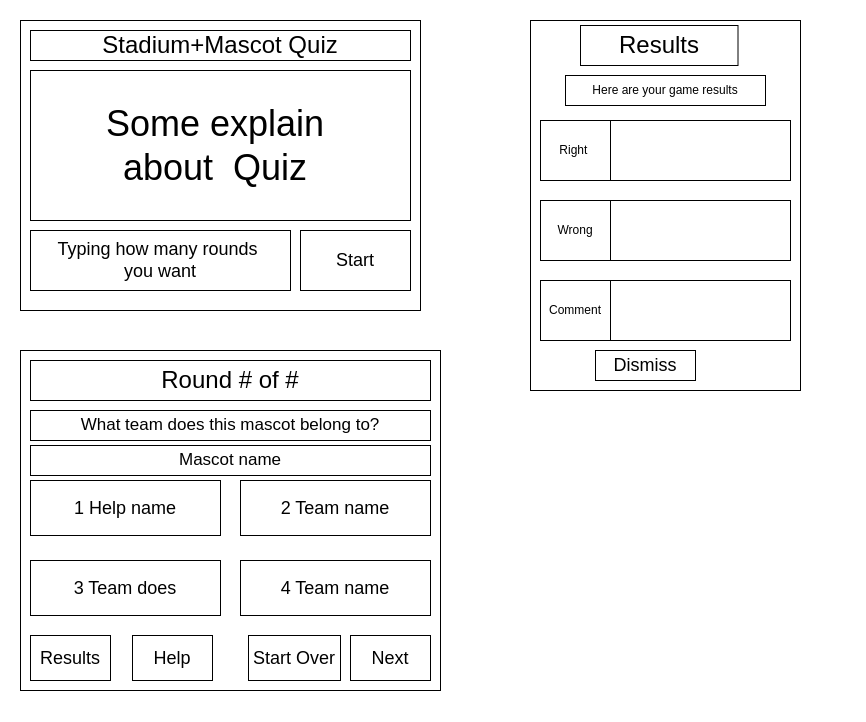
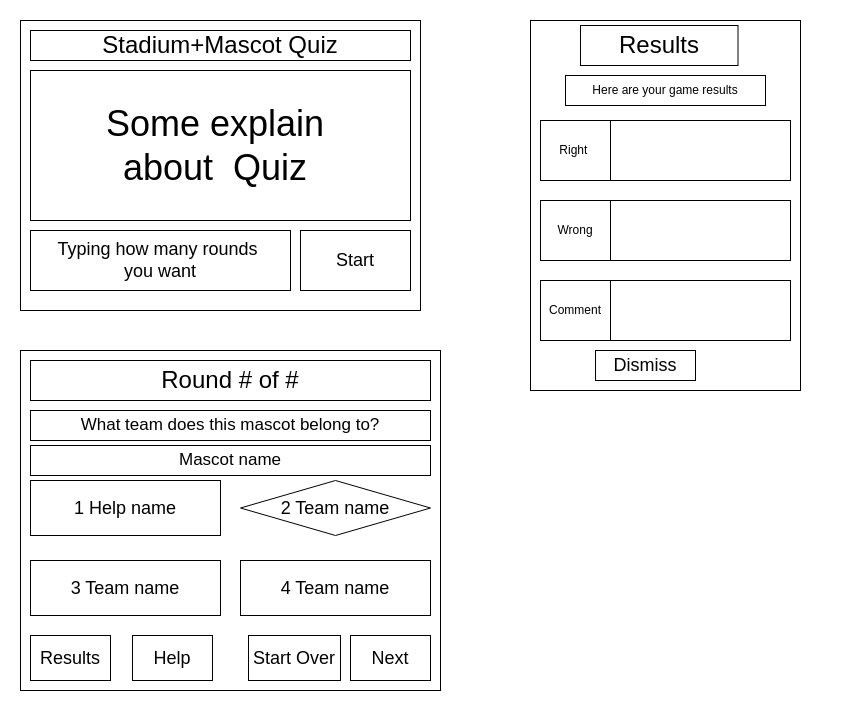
node "2 Team name": shape rectangle -> diamond
node "3 Team does": label "3 Team does" -> "3 Team name"
